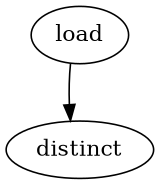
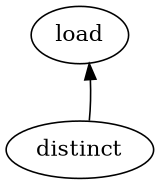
edge "load" -> "distinct": reversed
